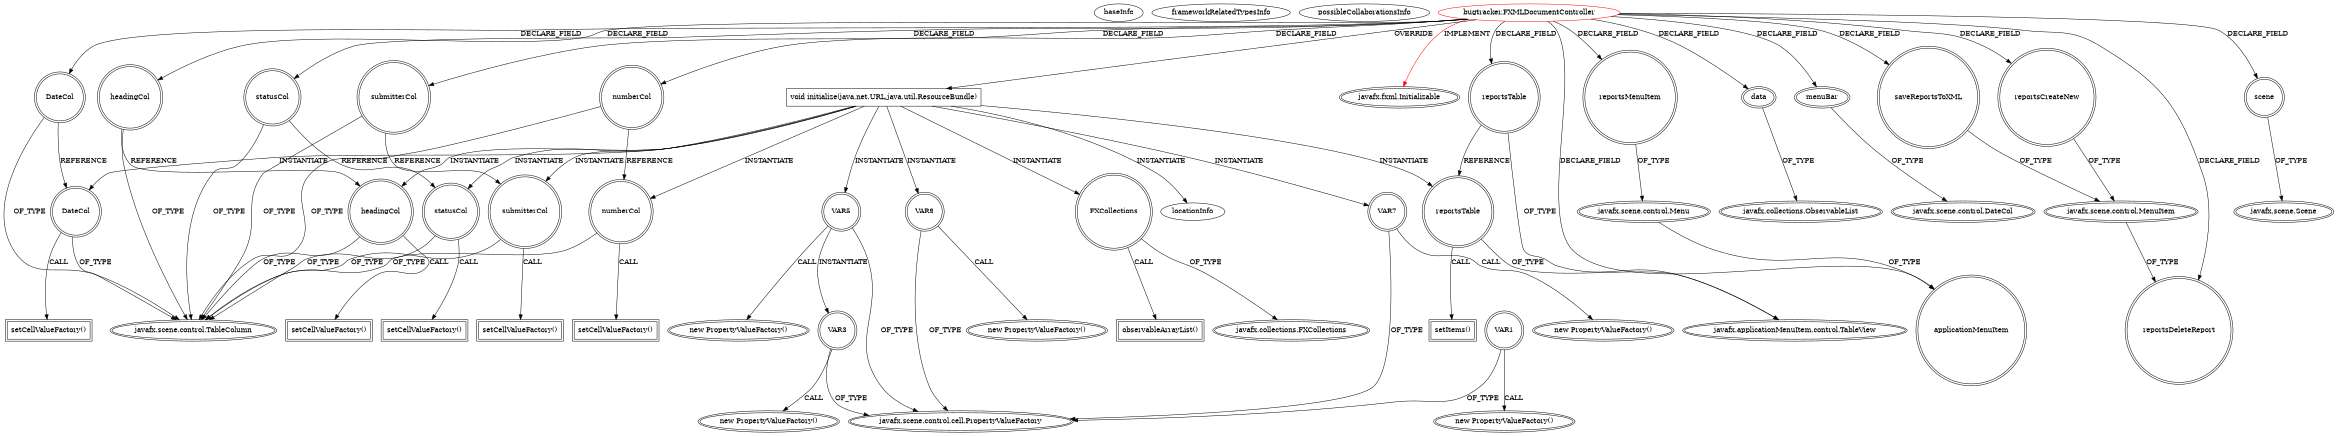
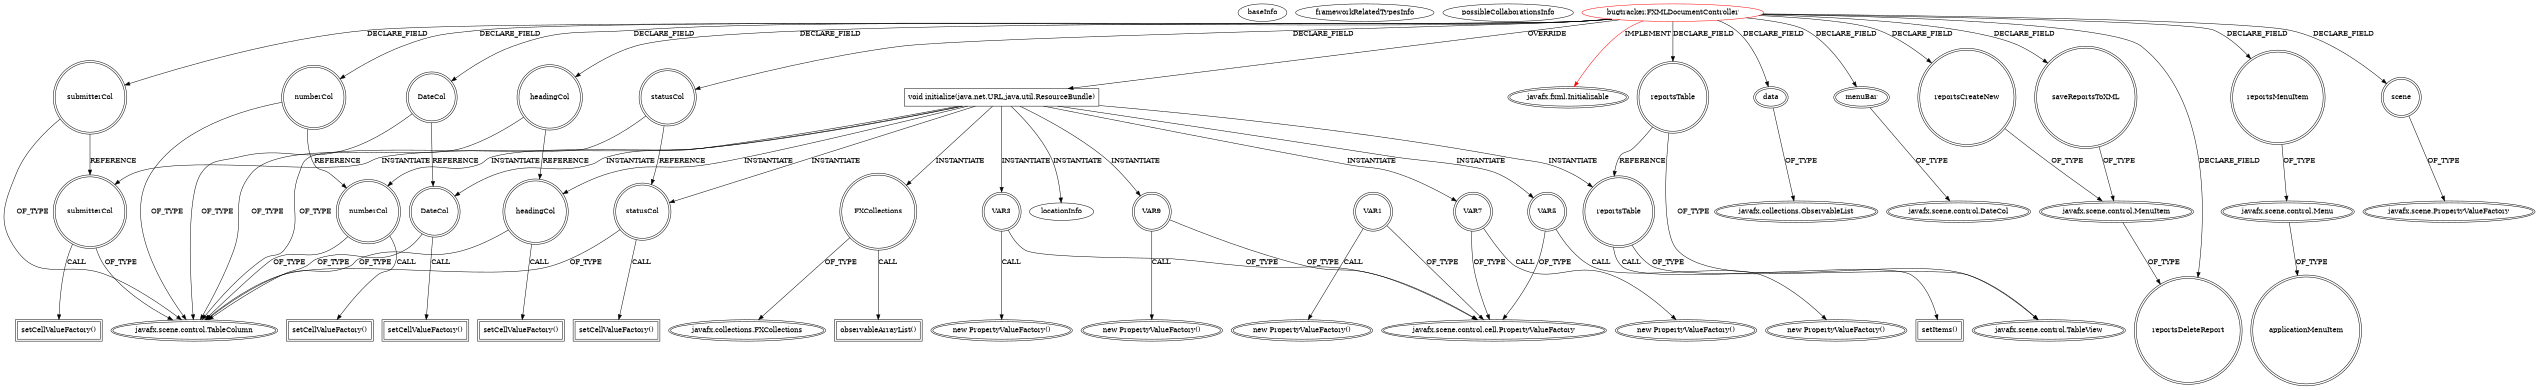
node "javafx.scene.Scene": label "javafx.scene.Scene" -> "javafx.scene.PropertyValueFactory"
edge "bugtracker.FXMLDocumentController" -> "applicationMenuItem": removed, label "DECLARE_FIELD"
edge "VAR5" -> "VAR3": now "void initialize(java.net.URL,java.util.ResourceBundle)" -> "VAR3"
node "javafx.applicationMenuItem.control.TableView": label "javafx.applicationMenuItem.control.TableView" -> "javafx.scene.control.TableView"
